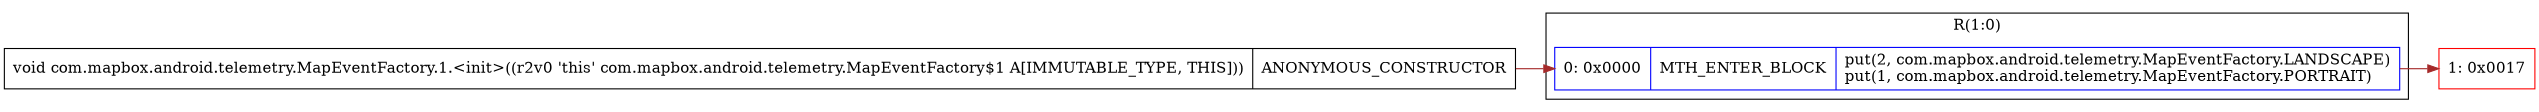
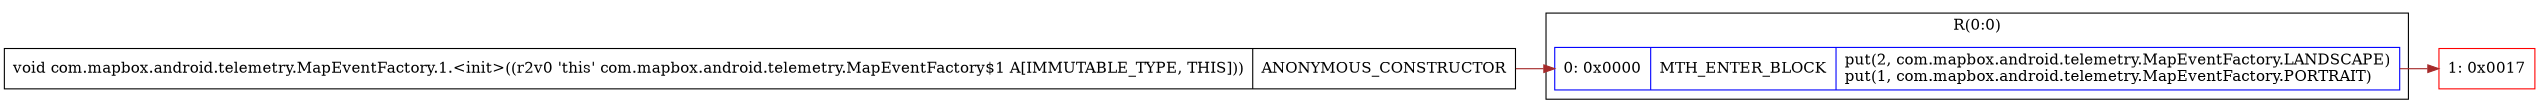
cluster "R(1:0)": label "R(1:0)" -> "R(0:0)"
